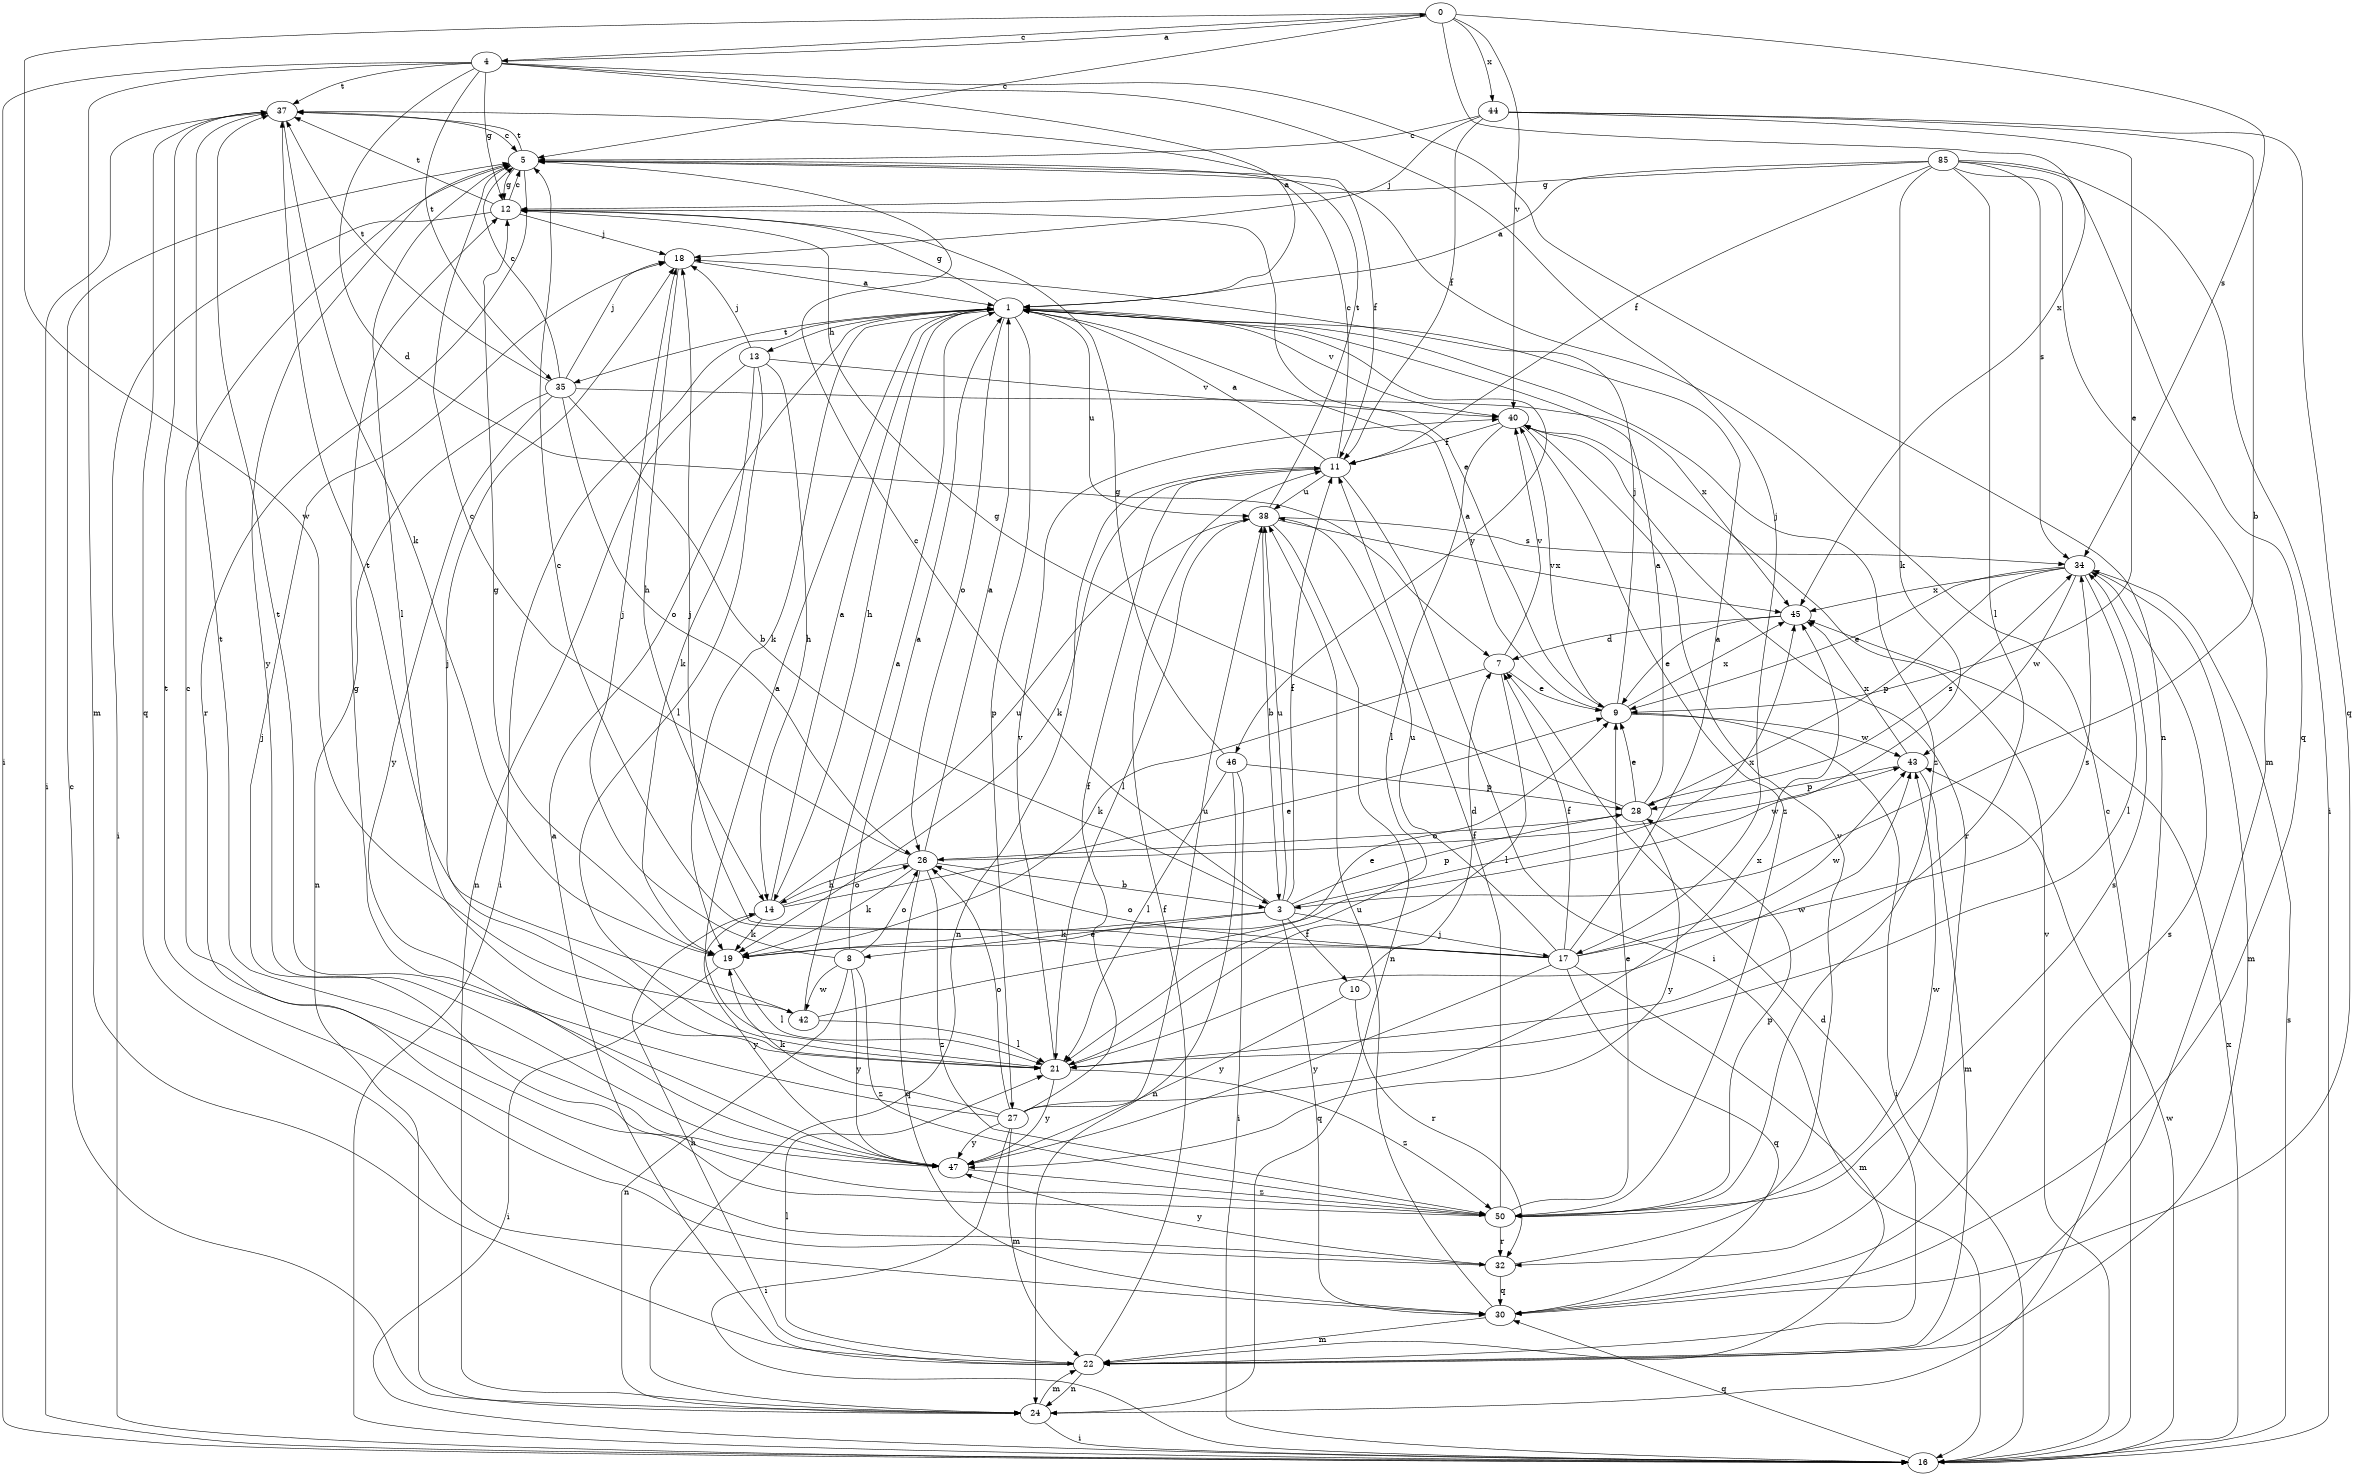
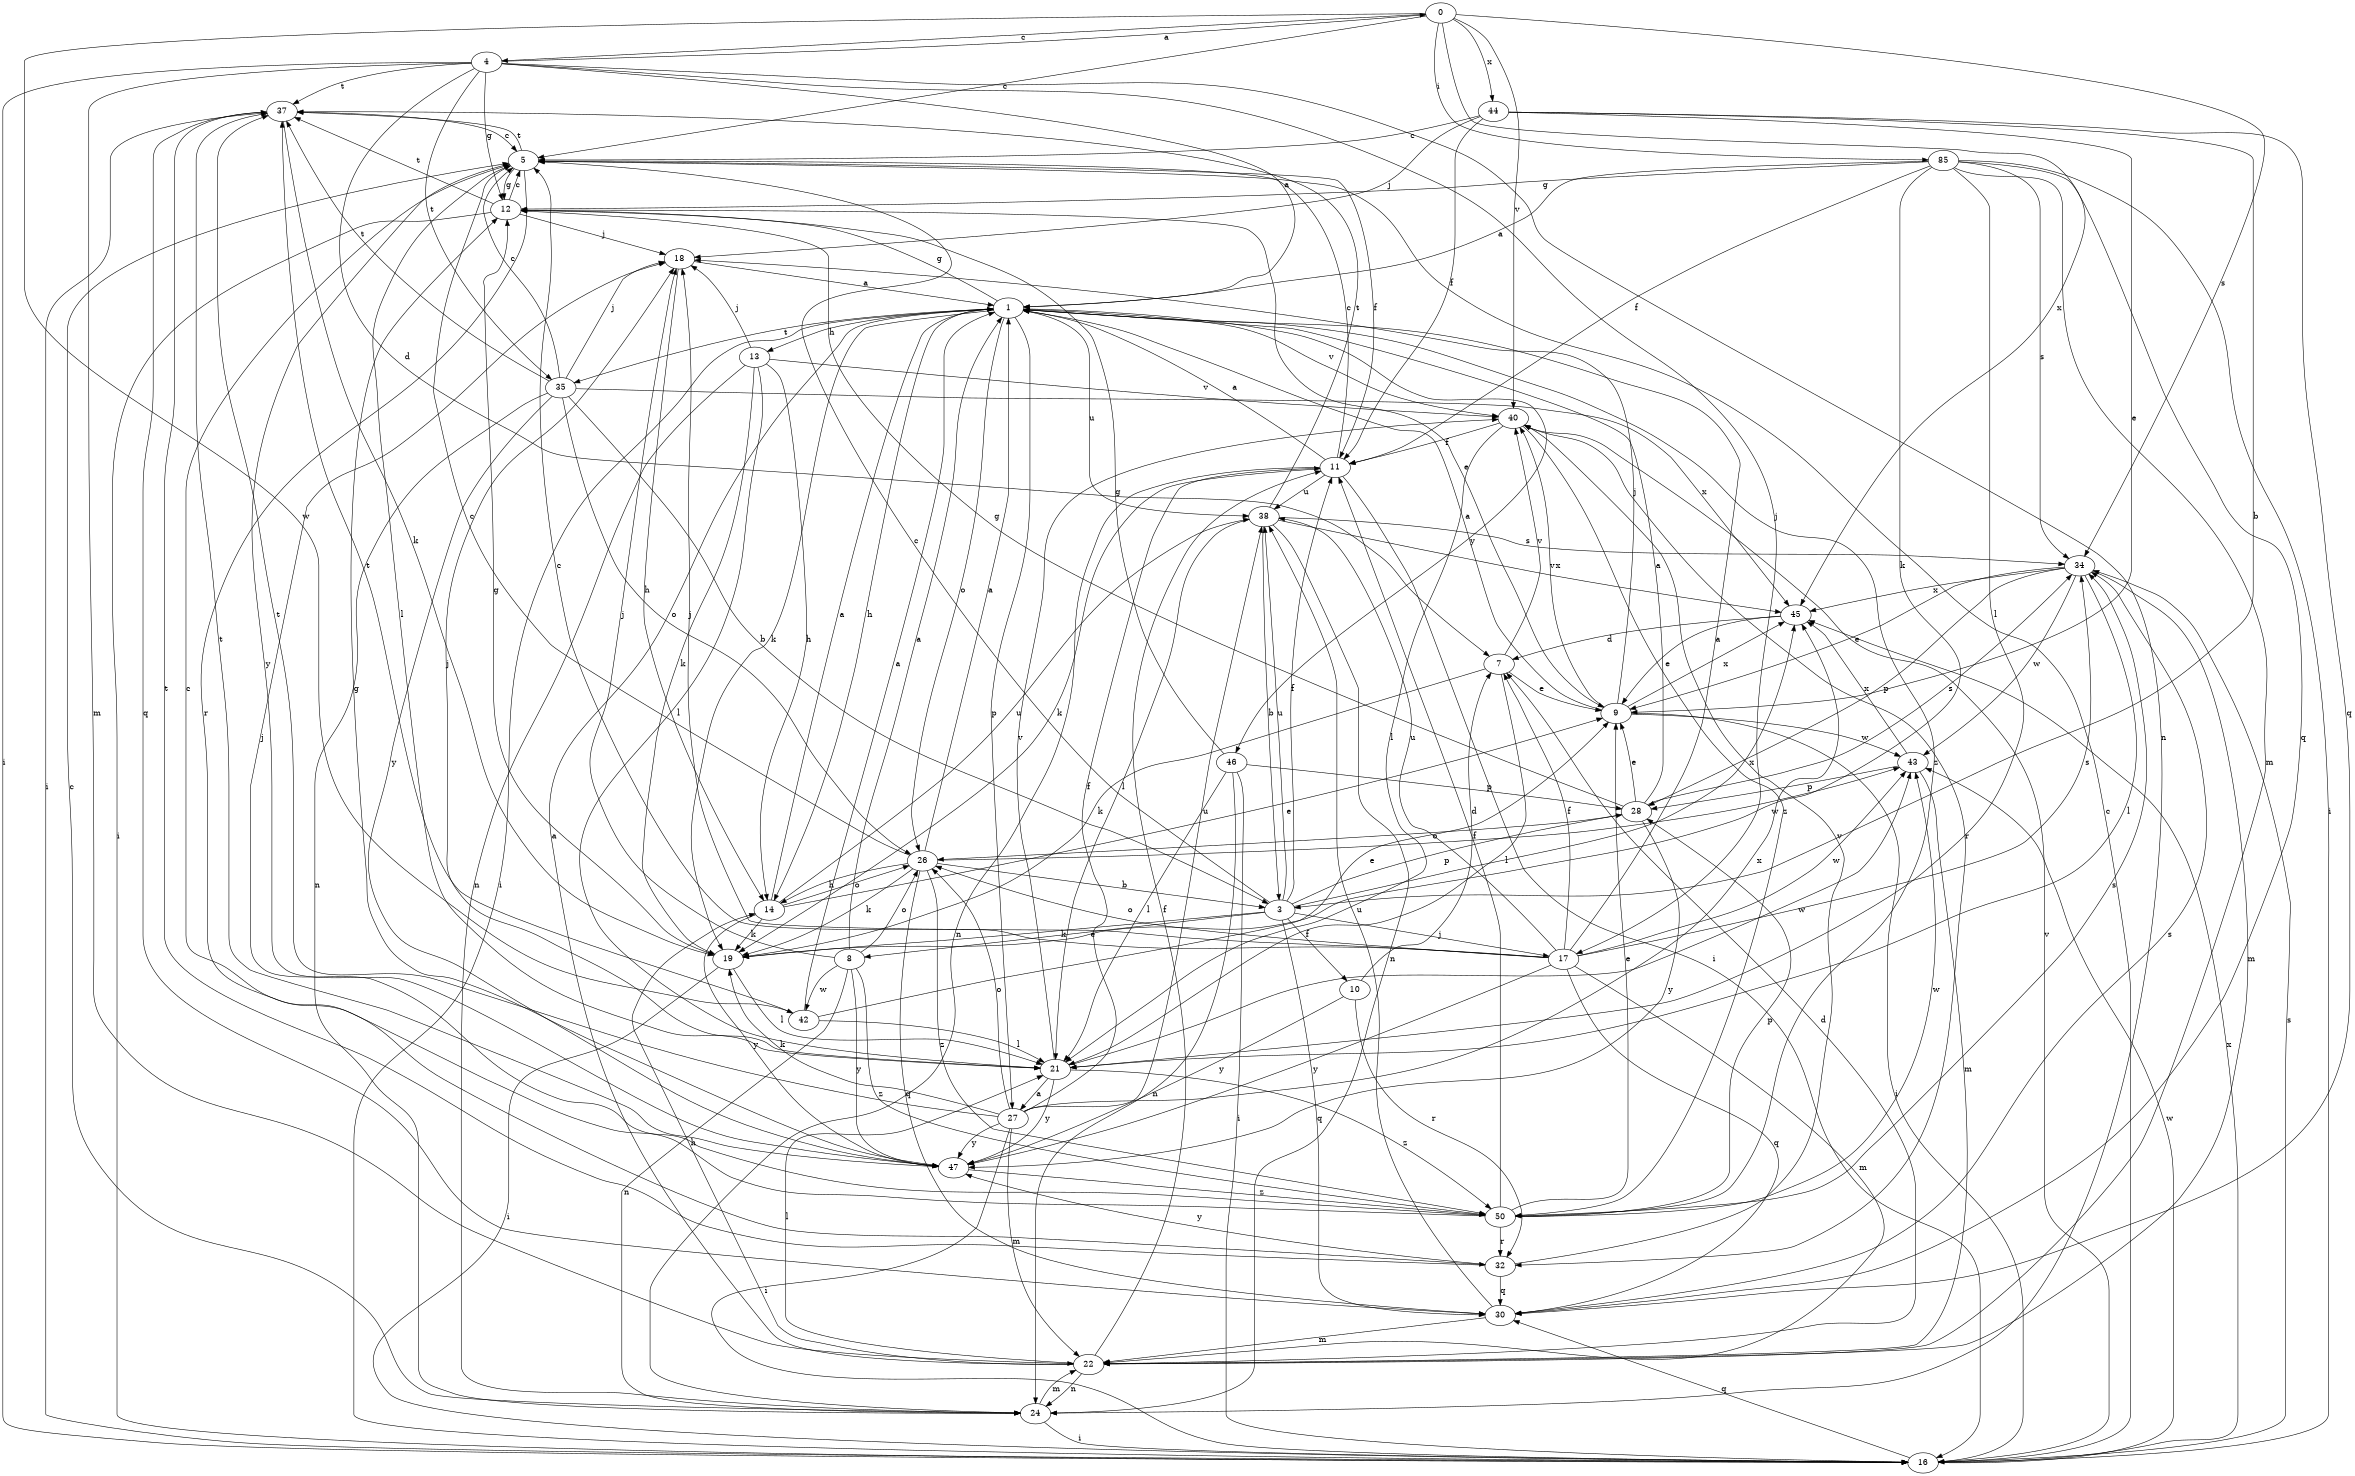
edge "0" -> "85": added, label "i"
edge "21" -> "1": now "21" -> "27"
